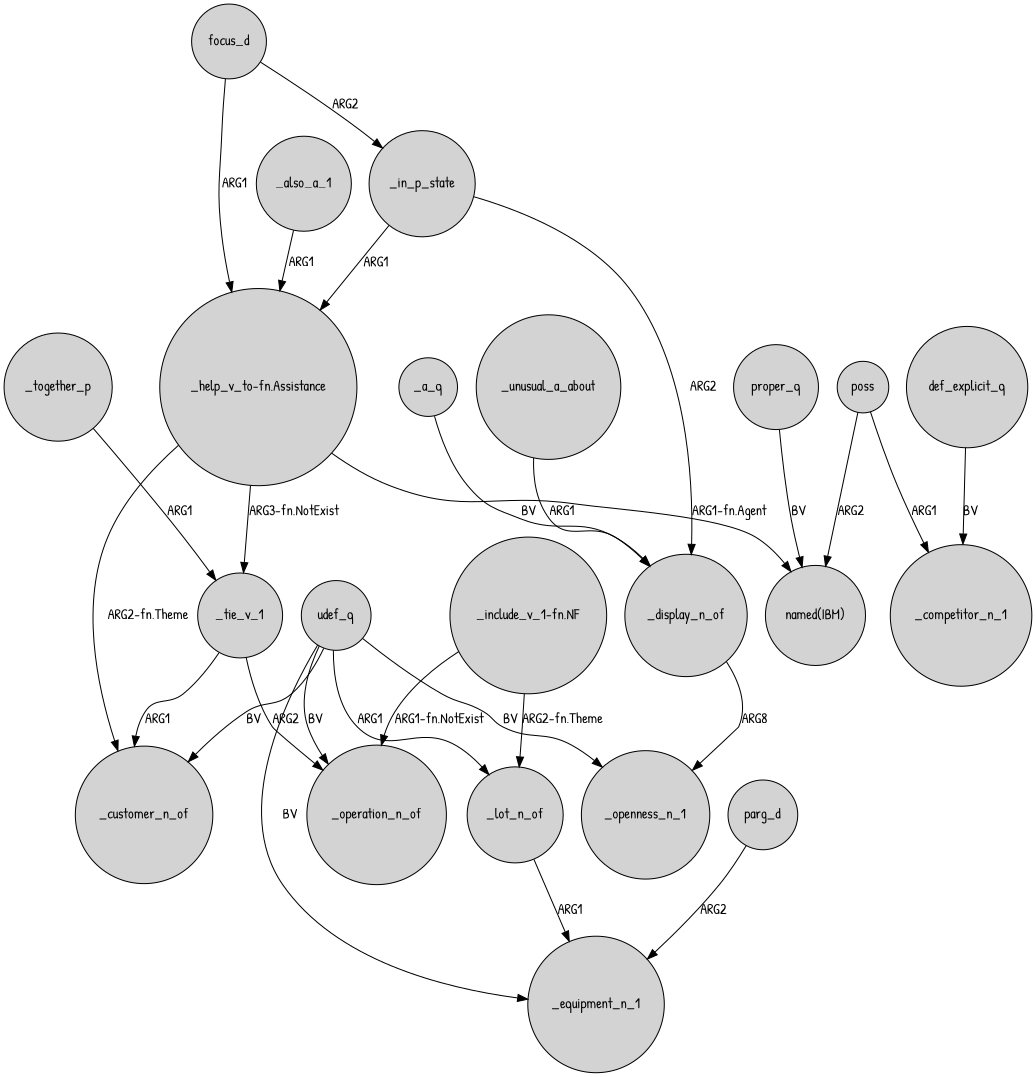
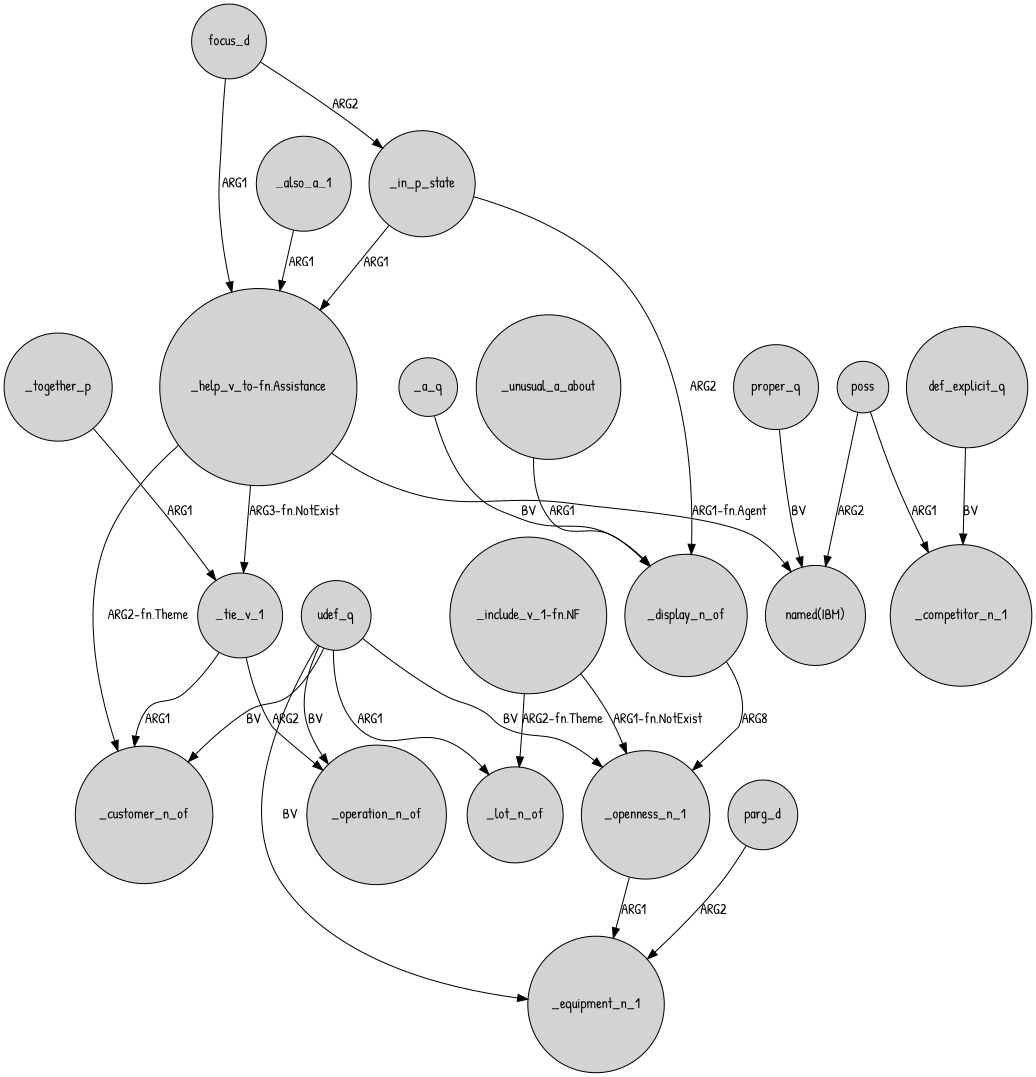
edge "_include_v_1-fn.NF" -> "_operation_n_of": now "_include_v_1-fn.NF" -> "_openness_n_1"
edge "_lot_n_of" -> "_equipment_n_1": now "_openness_n_1" -> "_equipment_n_1"
